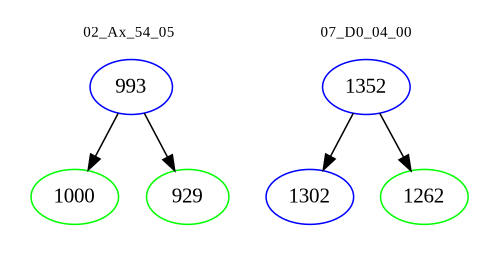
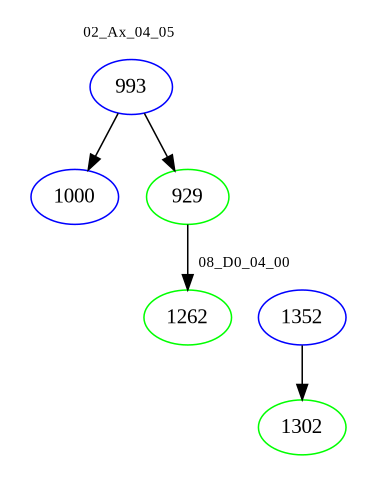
cluster "02_Ax_54_05": label "02_Ax_54_05" -> "02_Ax_04_05"
cluster "07_D0_04_00": label "07_D0_04_00" -> "08_D0_04_00"
edge "1352" -> "1262": now "929" -> "1262"
node "1000": color green -> blue
node "1302": color blue -> green
